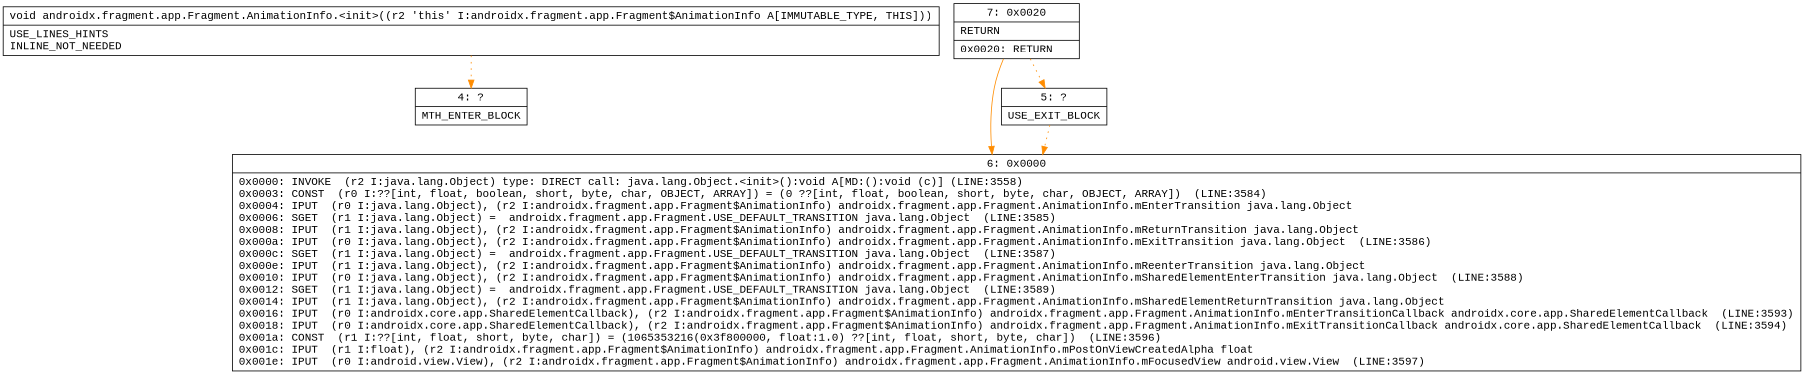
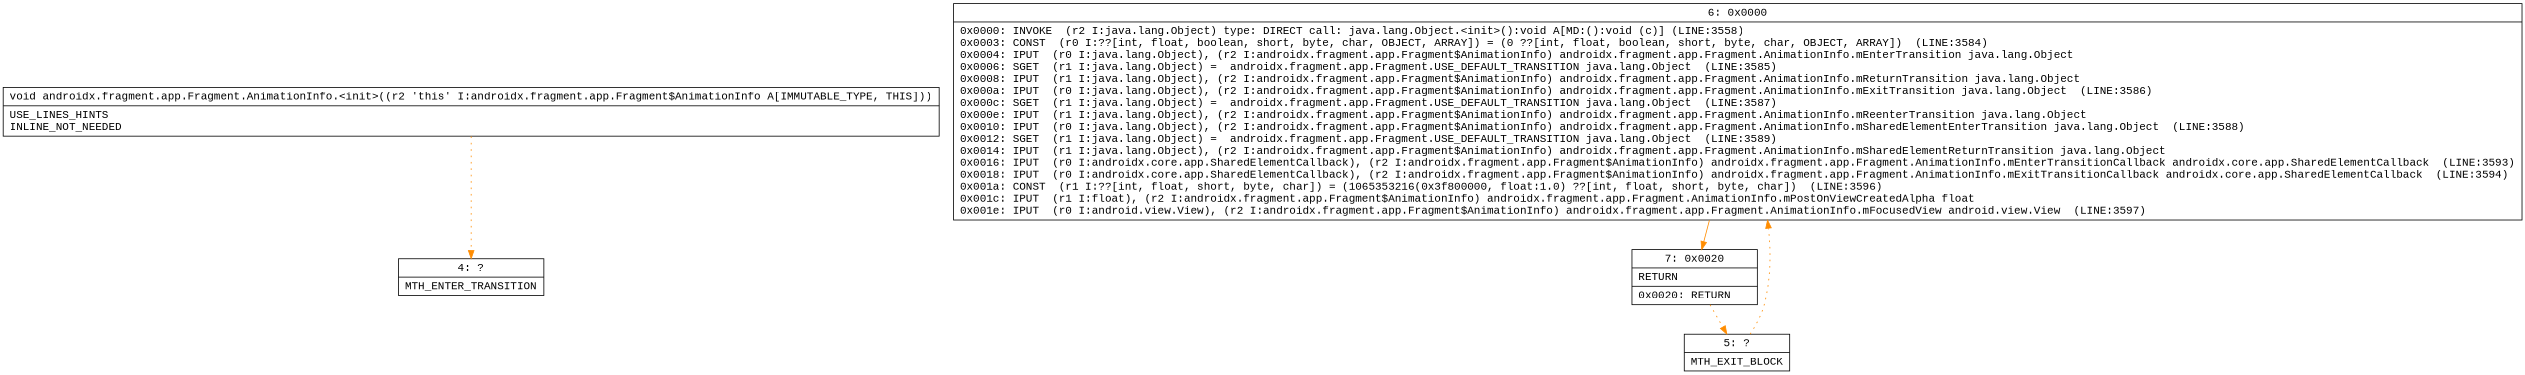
edge "7: 0x0020" -> "6: 0x0000": reversed
node "4: ?": text "MTH_ENTER_BLOCK" -> "MTH_ENTER_TRANSITION"
node "5: ?": text "USE_EXIT_BLOCK" -> "MTH_EXIT_BLOCK"
